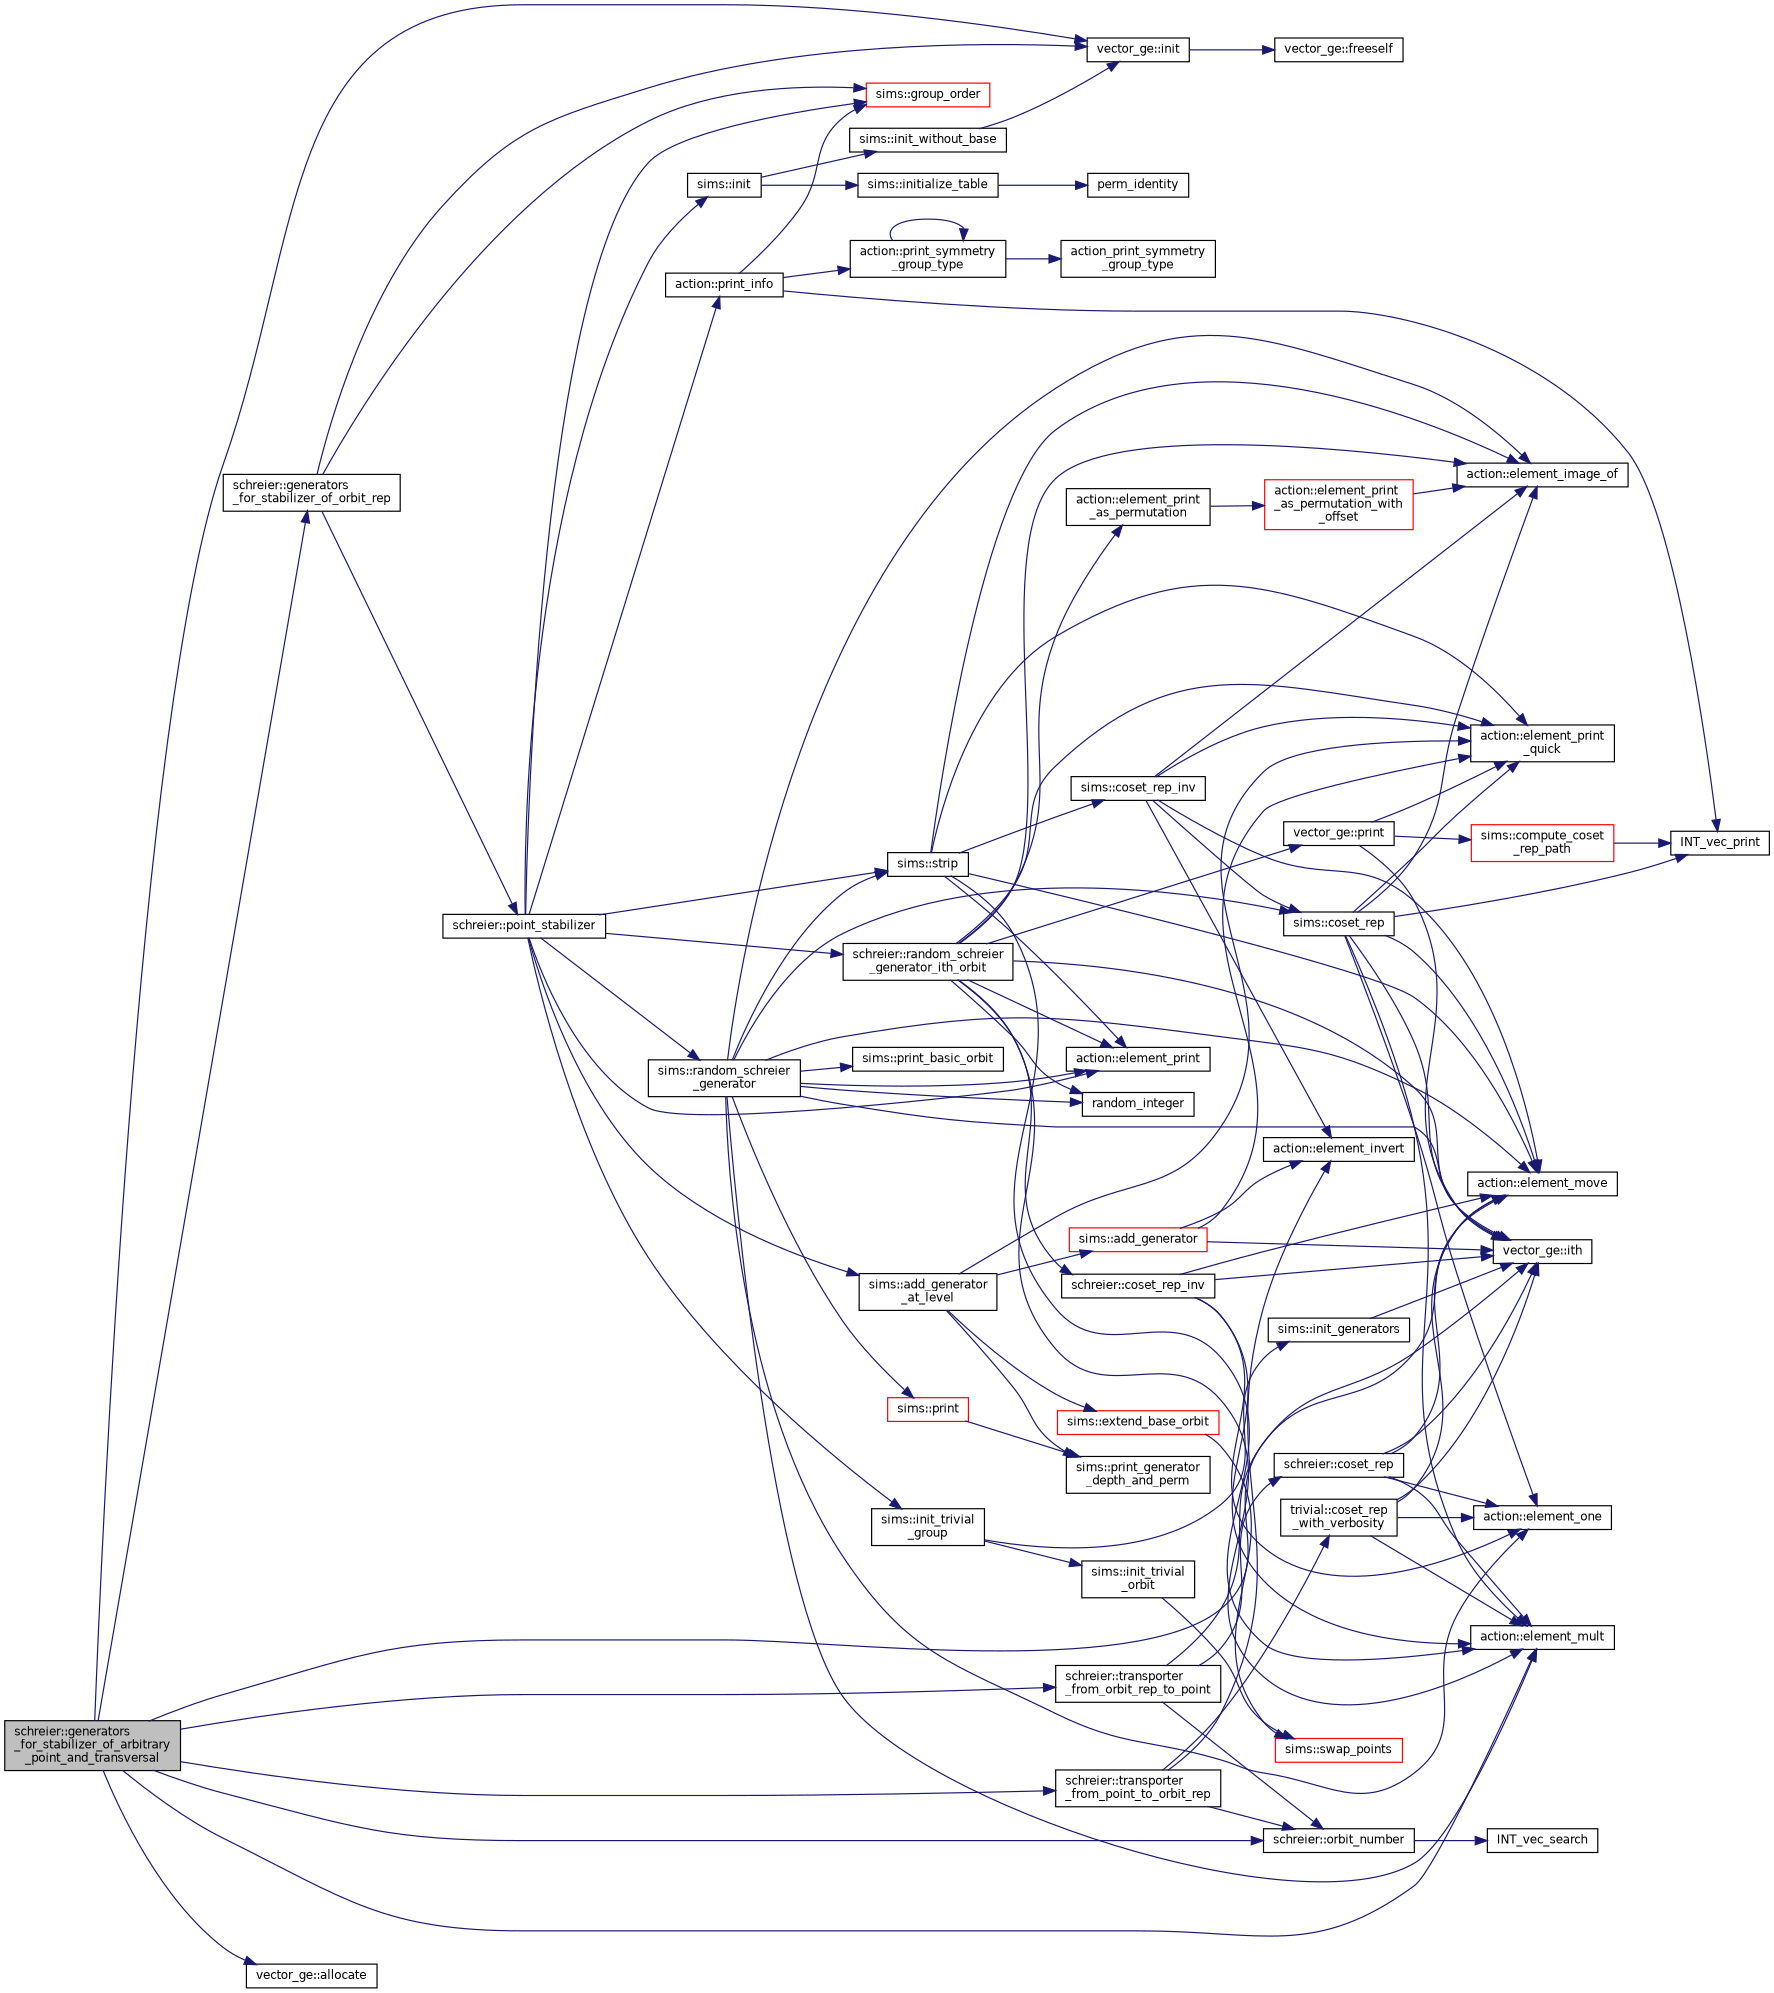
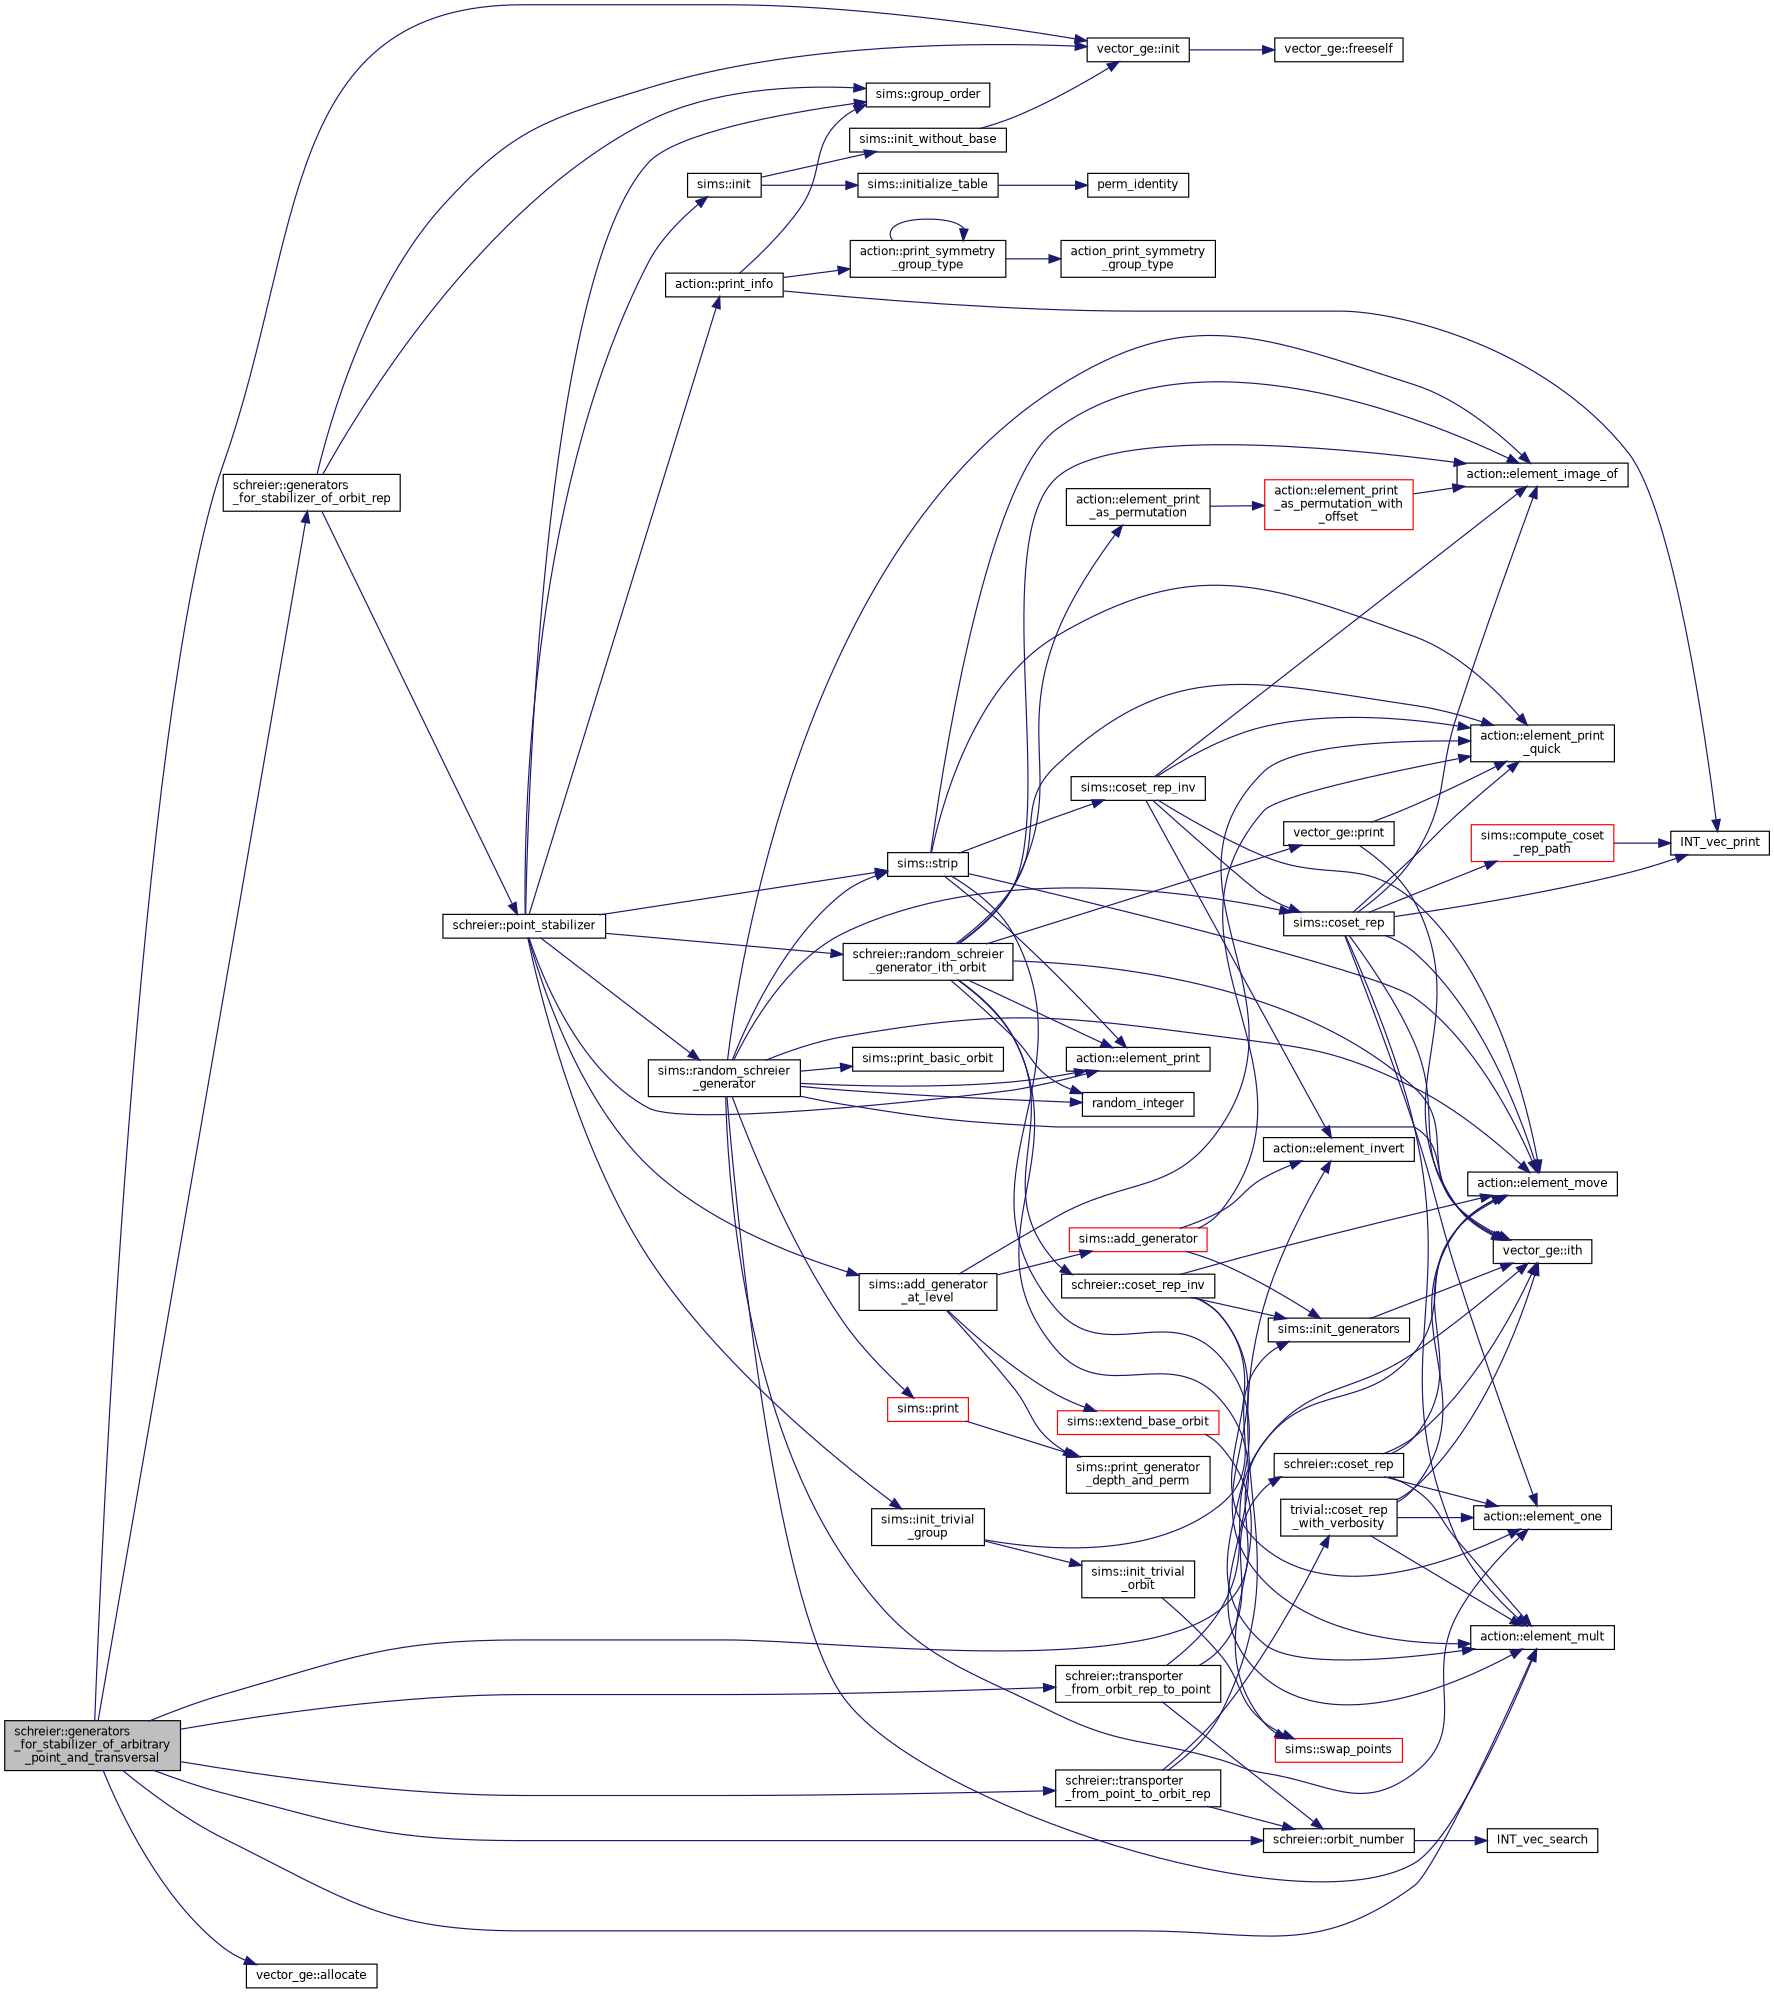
node "sims::group_order": color red -> black
edge "vector_ge::print" -> "sims::compute_coset _rep_path": now "sims::coset_rep" -> "sims::compute_coset _rep_path"
edge "sims::add_generator" -> "vector_ge::ith": now "sims::add_generator" -> "sims::init_generators"
edge "schreier::coset_rep_inv" -> "vector_ge::ith": now "schreier::coset_rep_inv" -> "sims::init_generators"
